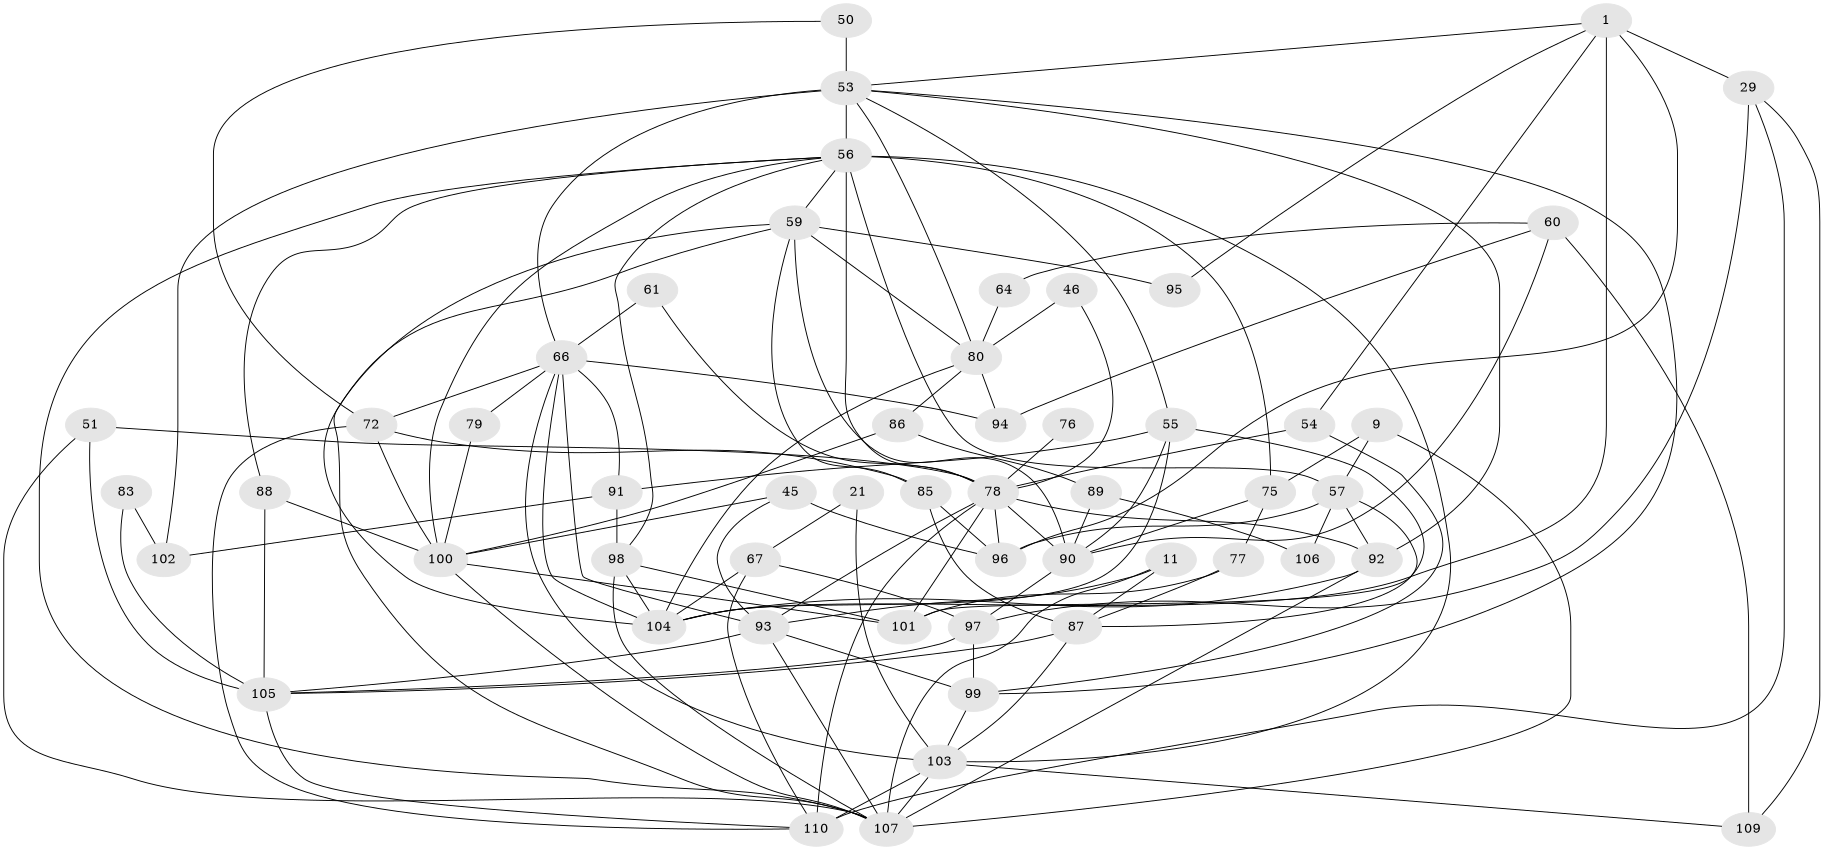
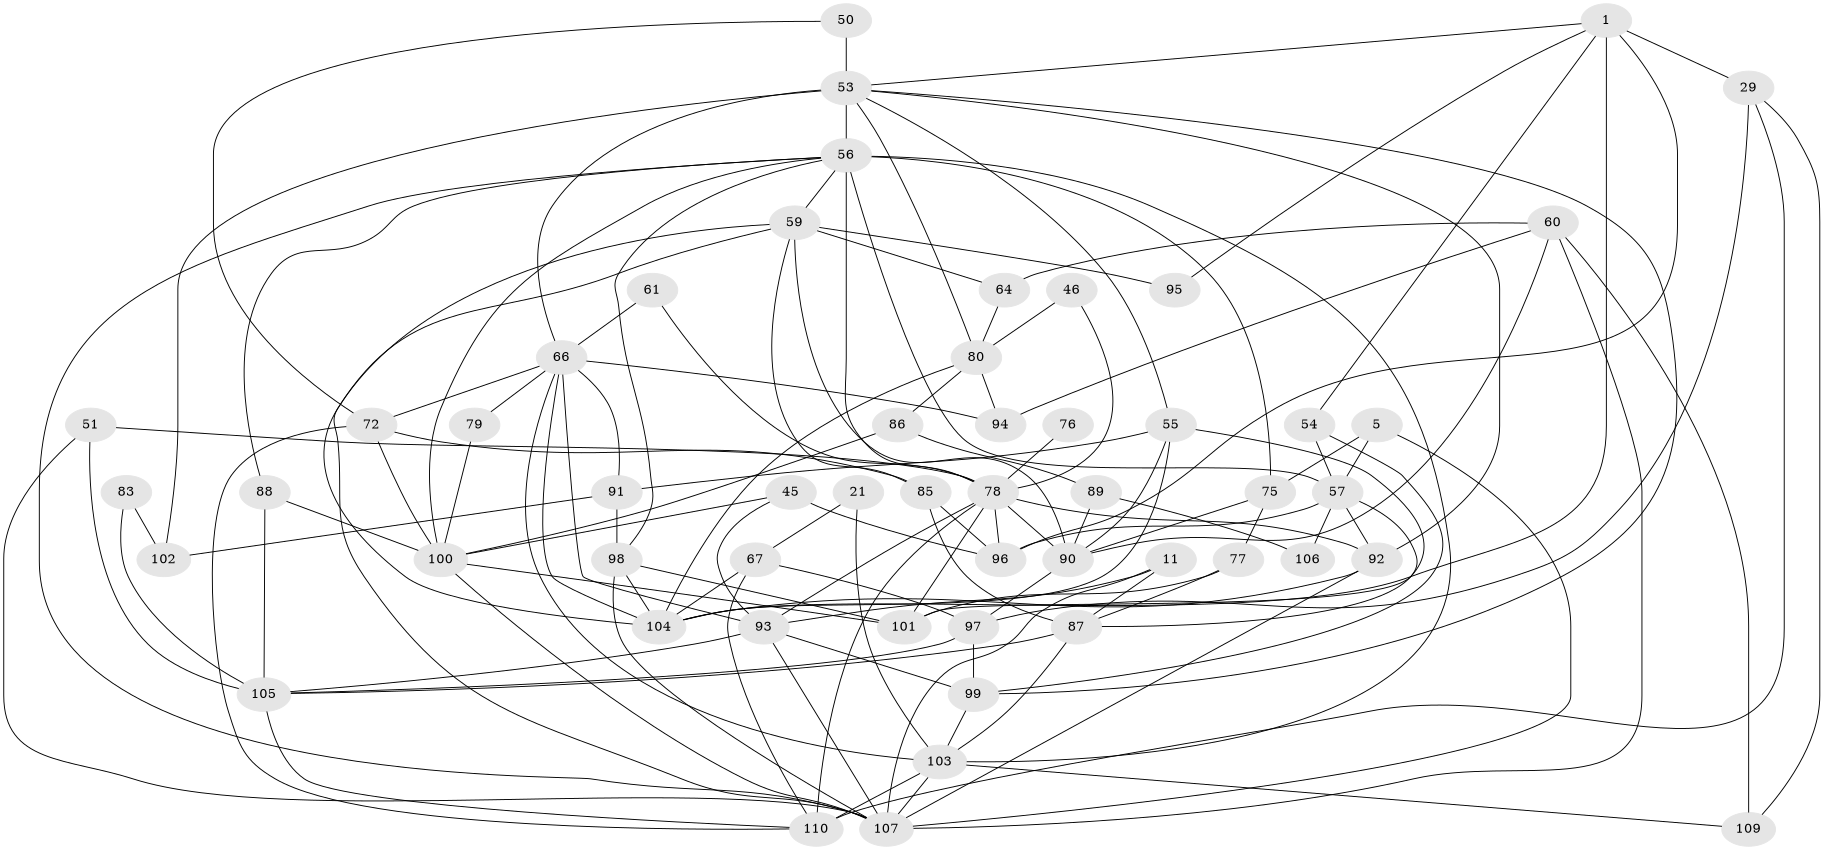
edge "59" -- "80": now "59" -- "64"
node "9": label "9" -> "5"
edge "54" -- "78": now "54" -- "57"
edge "60" -- "107": added
